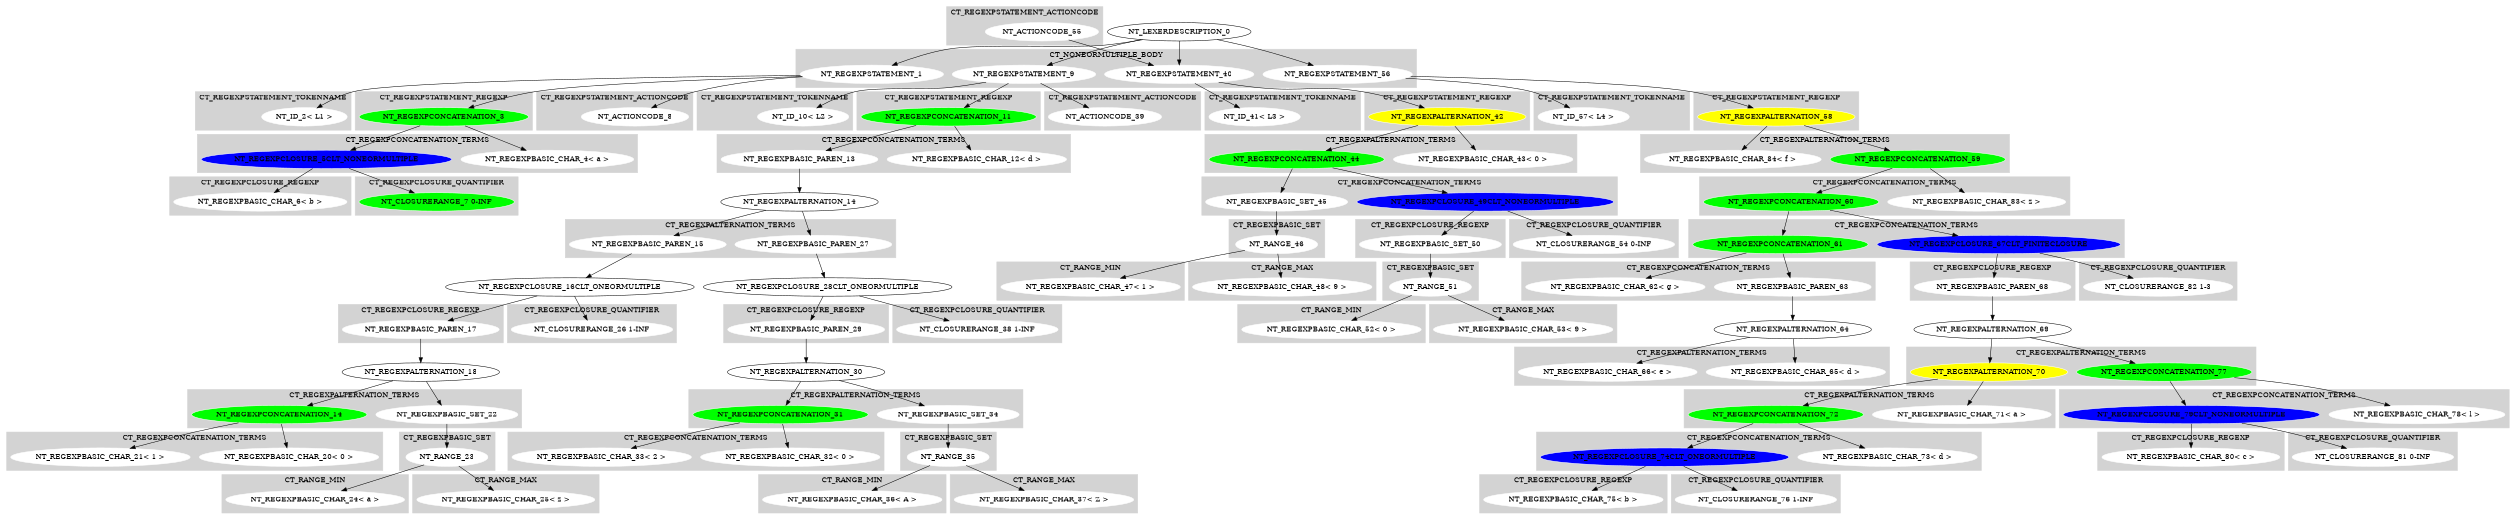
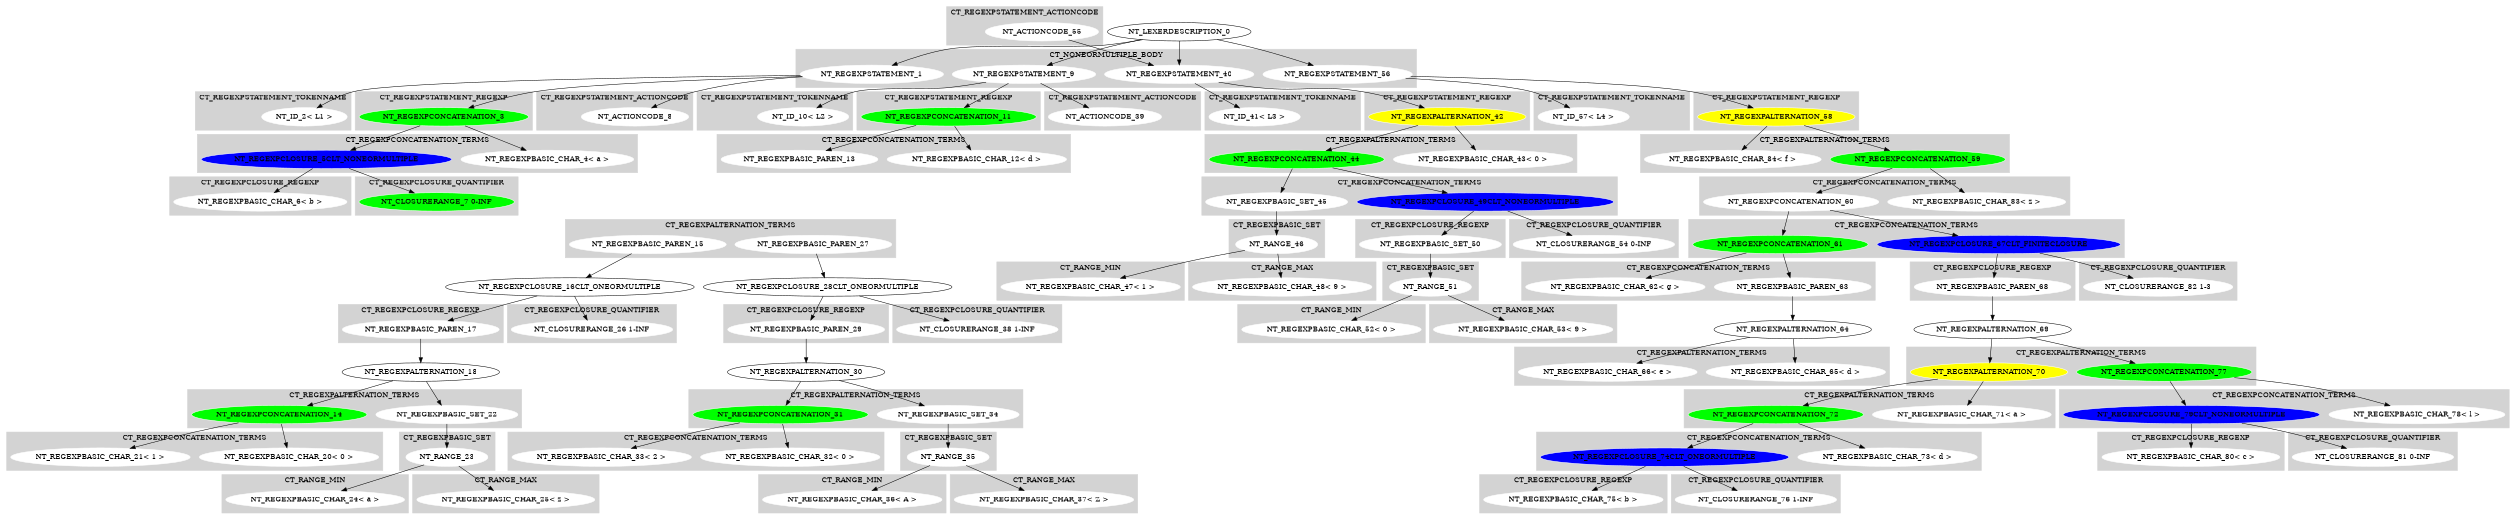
node "NT_REGEXPALTERNATION_14": removed
node "NT_REGEXPCONCATENATION_60": fillcolor green -> white
